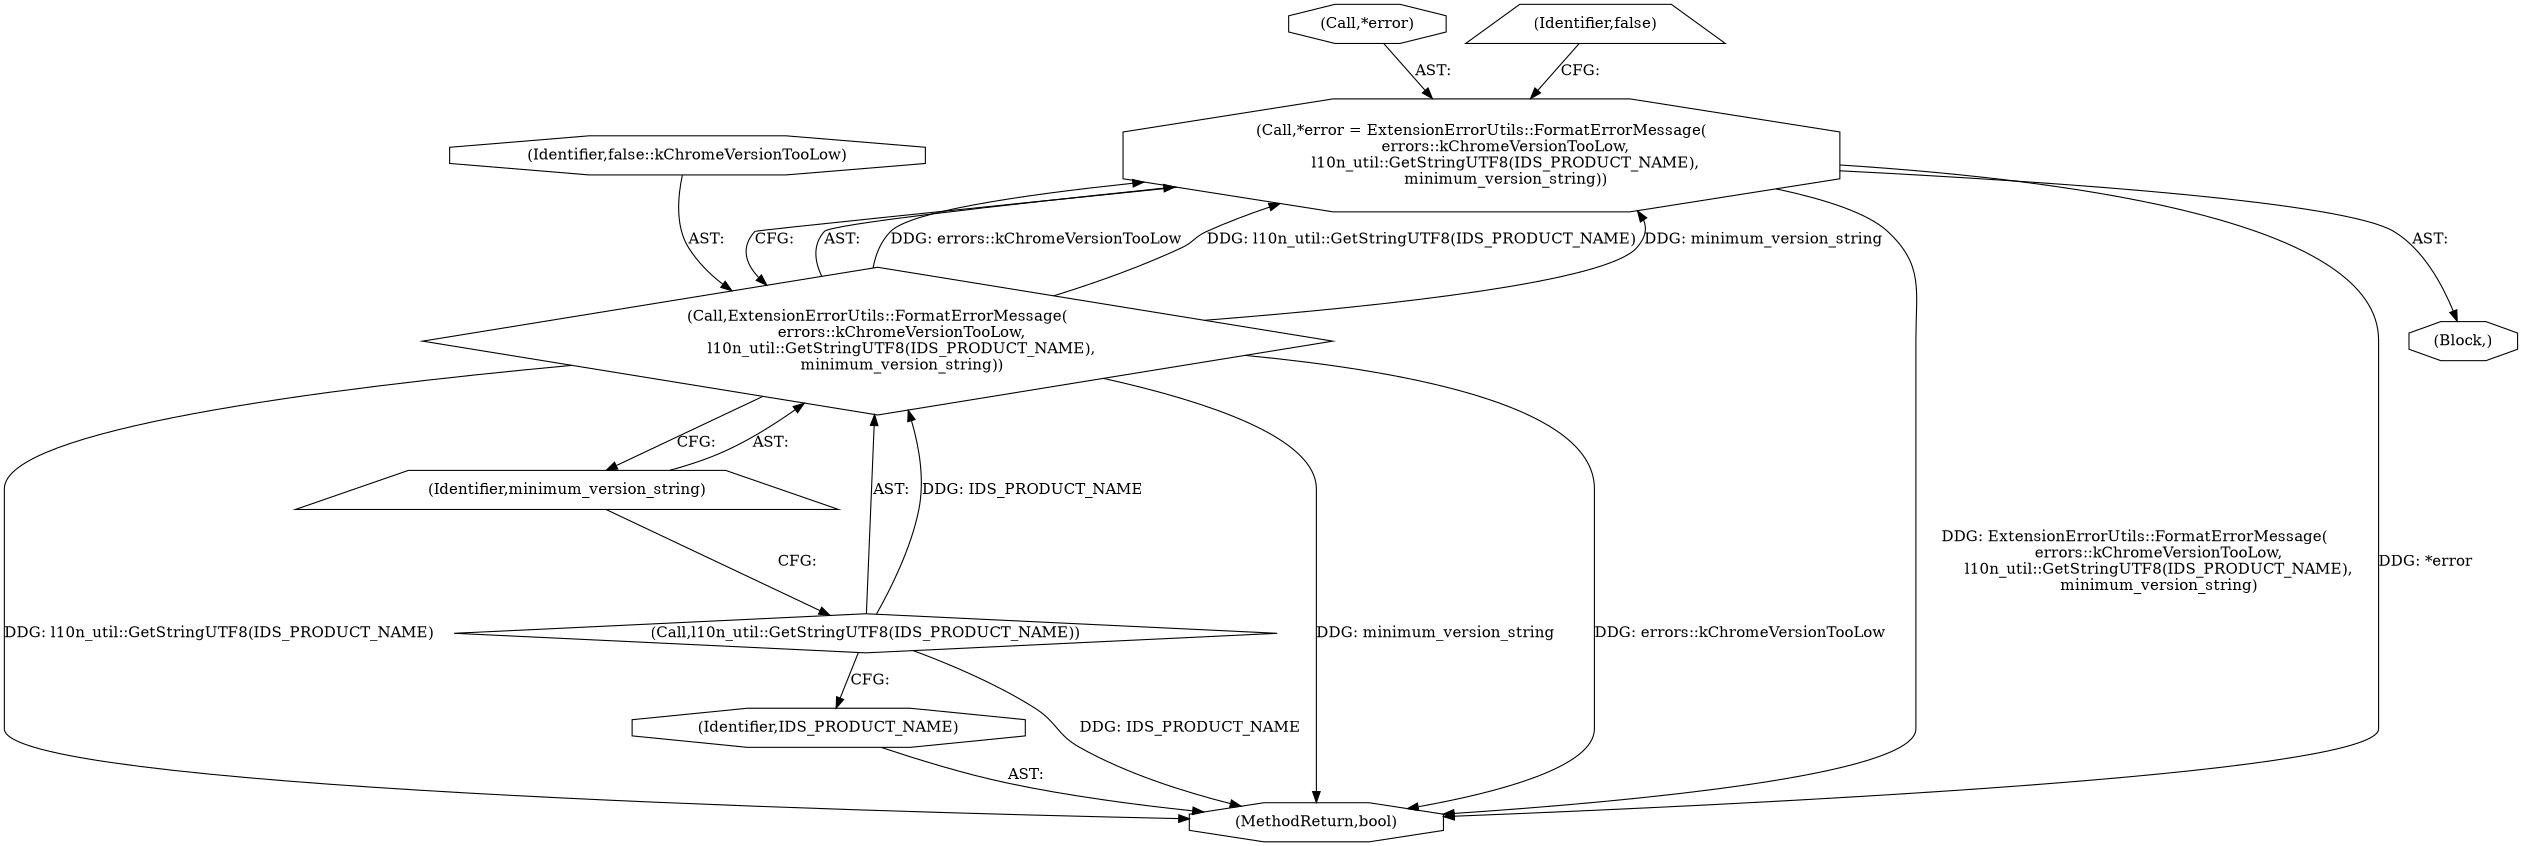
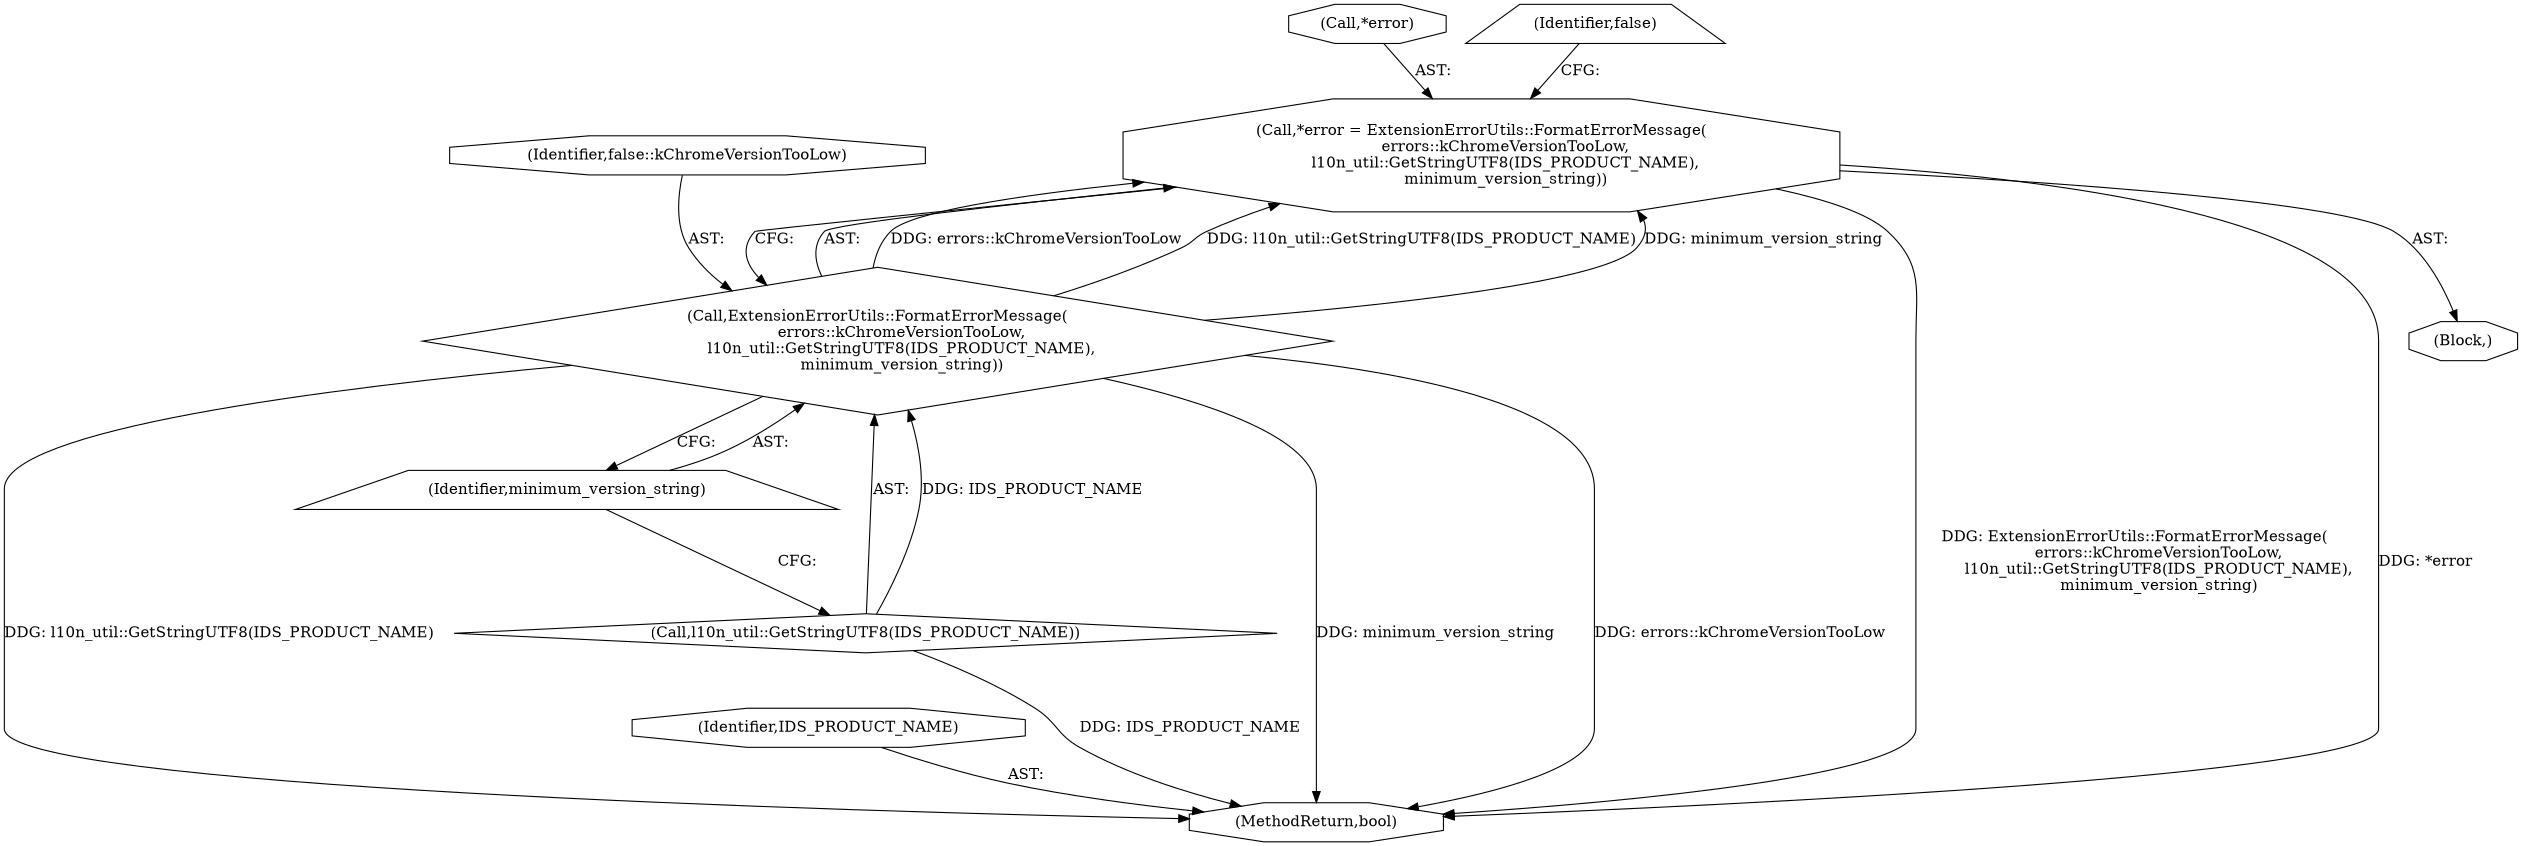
edge "(Call,l10n_util::GetStringUTF8(IDS_PRODUCT_NAME))" -> "(Identifier,IDS_PRODUCT_NAME)": removed, label "CFG:"
